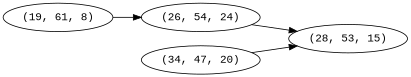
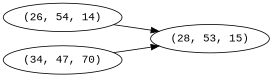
node "(19, 61, 8)": removed
node "(26, 54, 24)": label "(26, 54, 24)" -> "(26, 54, 14)"
node "(34, 47, 20)": label "(34, 47, 20)" -> "(34, 47, 70)"
